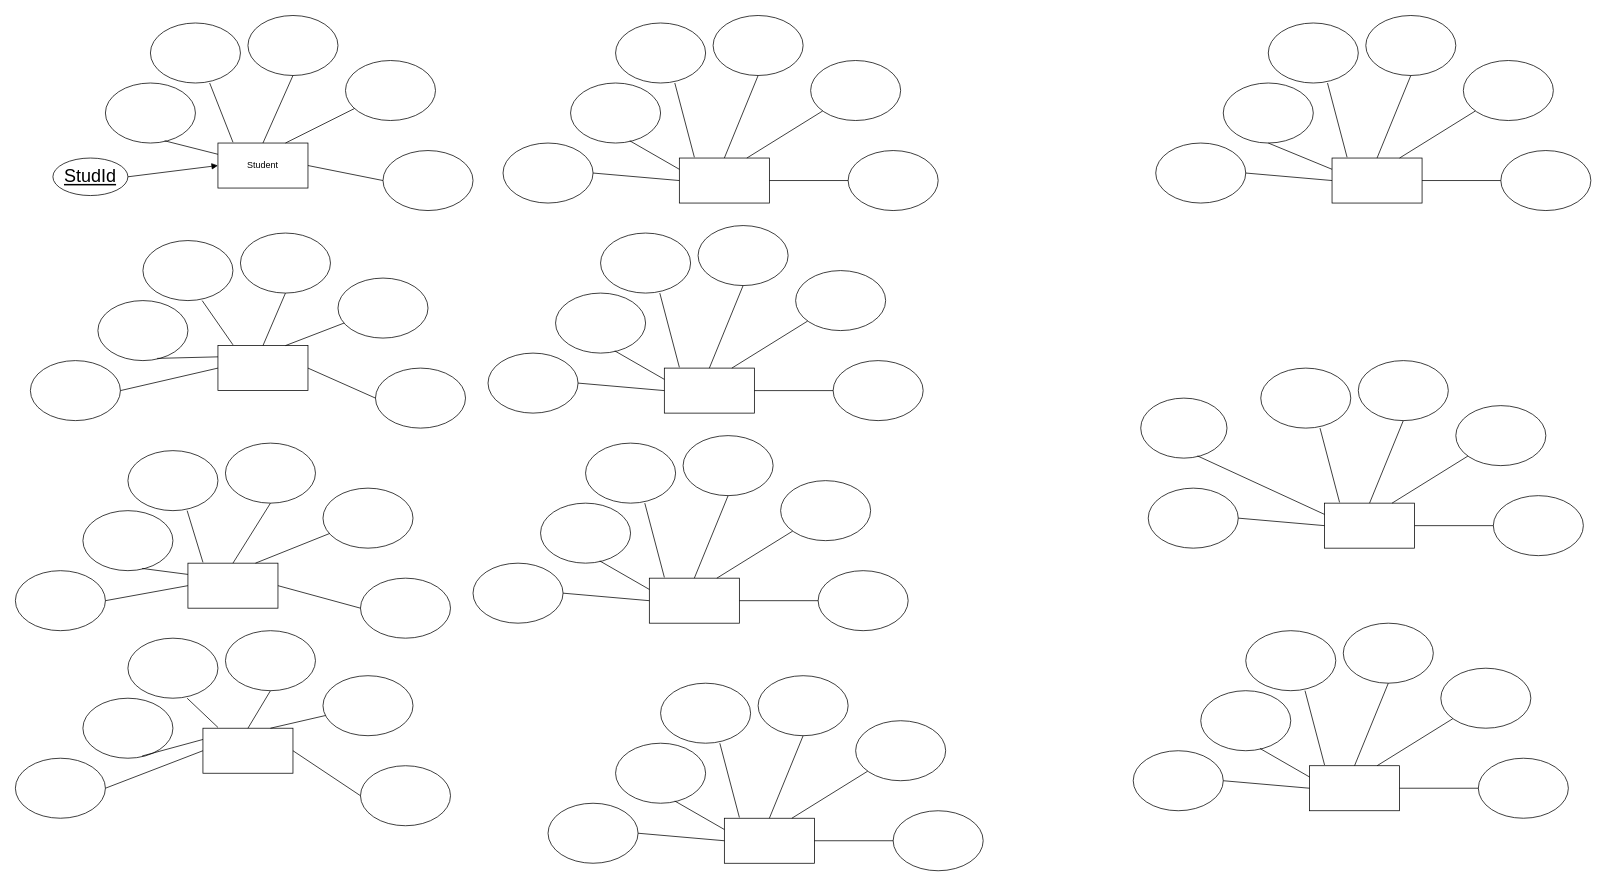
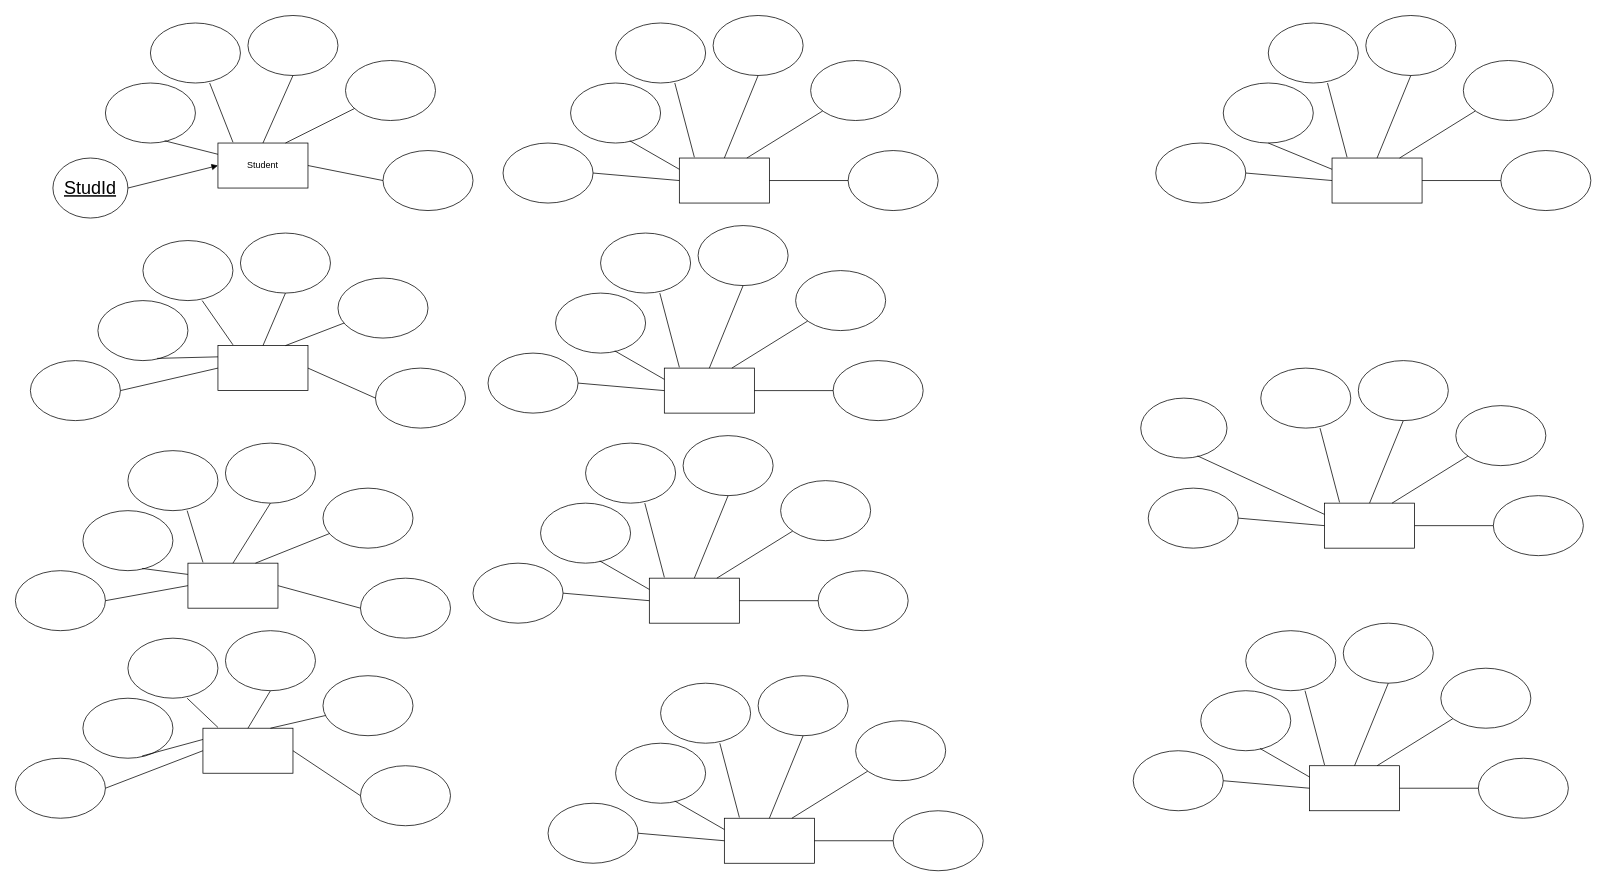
node "StudId": size 75x38 -> 75x60
